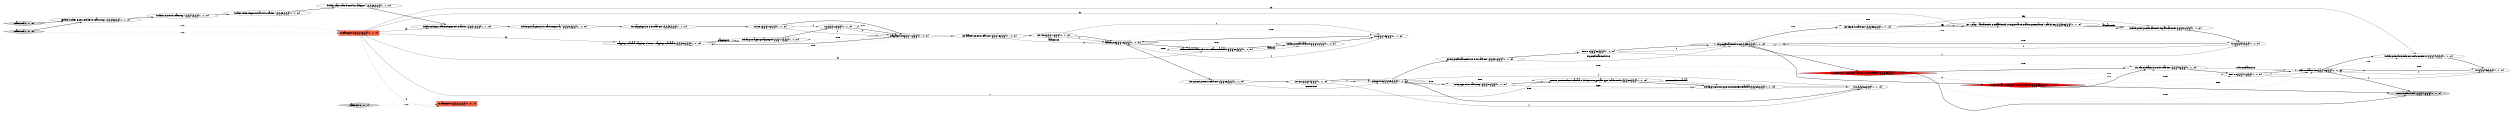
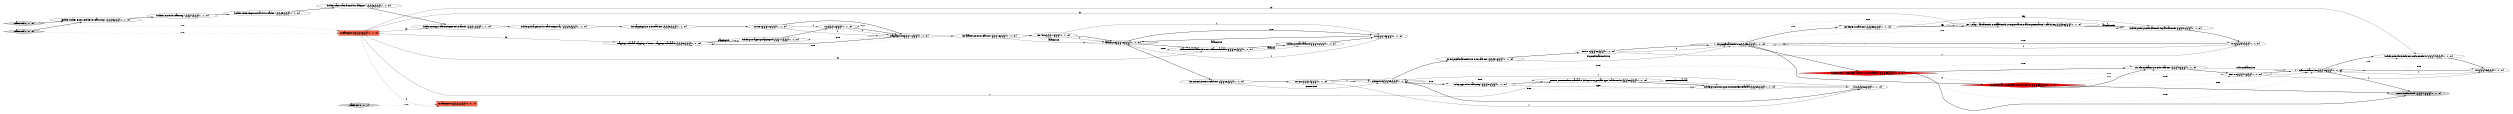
edge "i < aliasesSize@@@18@@@['1', '1', '0']" -> "i++@@@19@@@['1', '1', '0']": style dotted -> bold
edge "i < aliasesSize@@@18@@@['1', '1', '0']" -> "builder.putAlias(aliasMd)@@@21@@@['1', '1', '0']": label "true" -> "aliasesSize"
